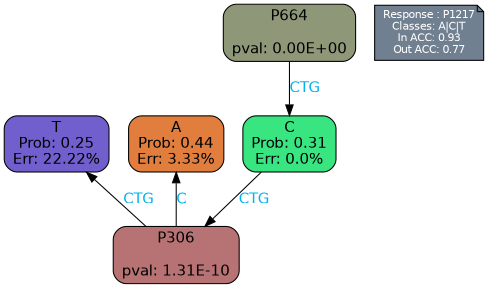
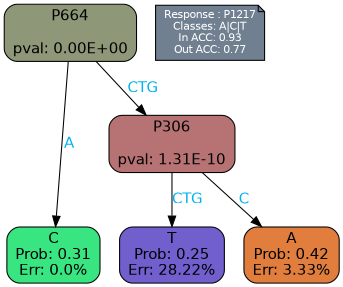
edge "P664 pval: 0.00E+00" -> "C Prob: 0.31 Err: 0.0%": label "CTG" -> "A"
node "T Prob: 0.25 Err: 22.22%": label "T Prob: 0.25 Err: 22.22%" -> "T Prob: 0.25 Err: 28.22%"
node "A Prob: 0.44 Err: 3.33%": label "A Prob: 0.44 Err: 3.33%" -> "A Prob: 0.42 Err: 3.33%"
edge "C Prob: 0.31 Err: 0.0%" -> "P306 pval: 1.31E-10": now "P664 pval: 0.00E+00" -> "P306 pval: 1.31E-10"
